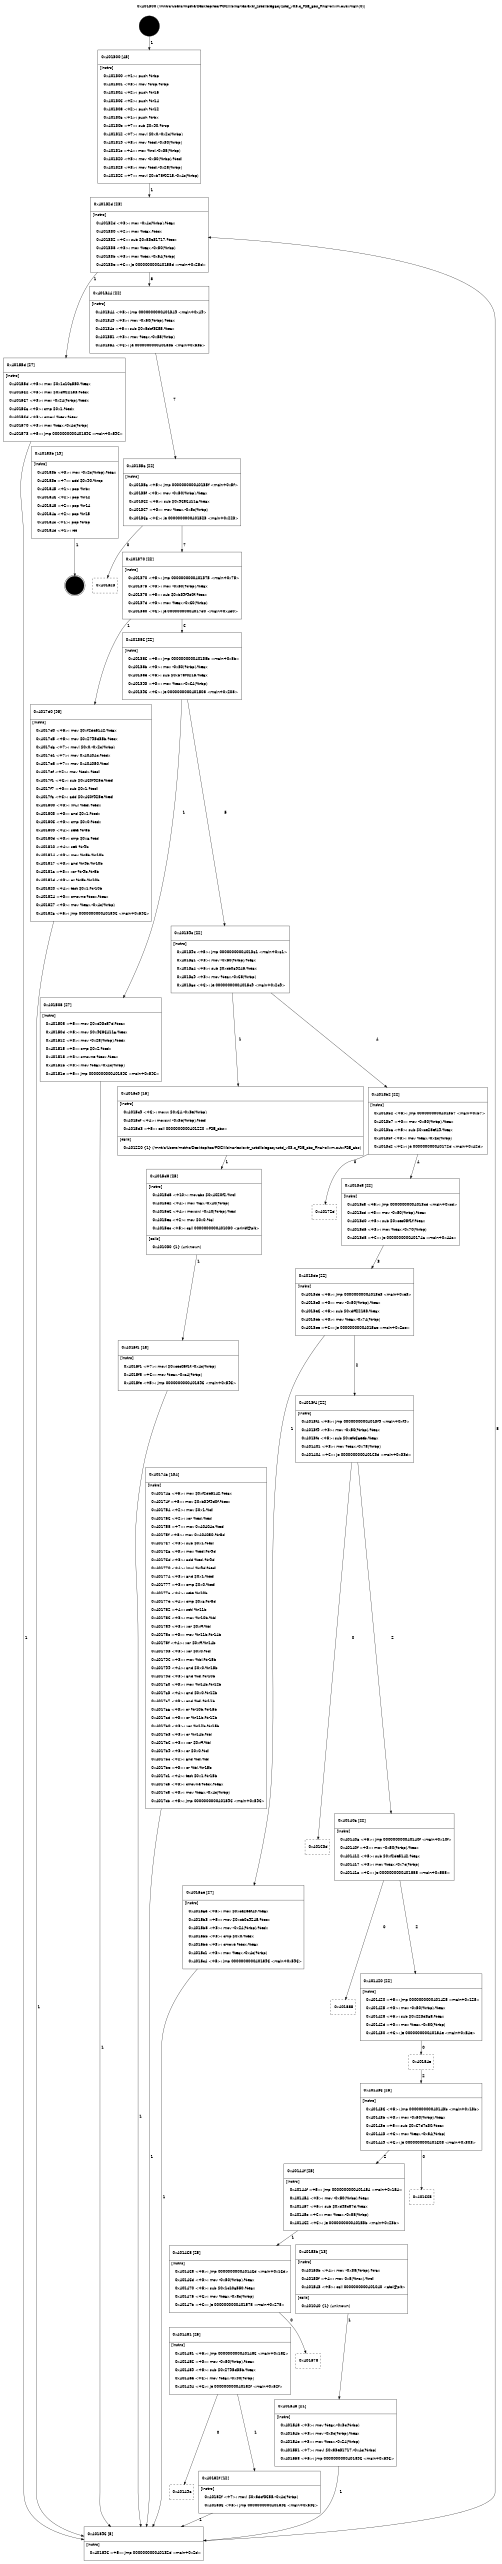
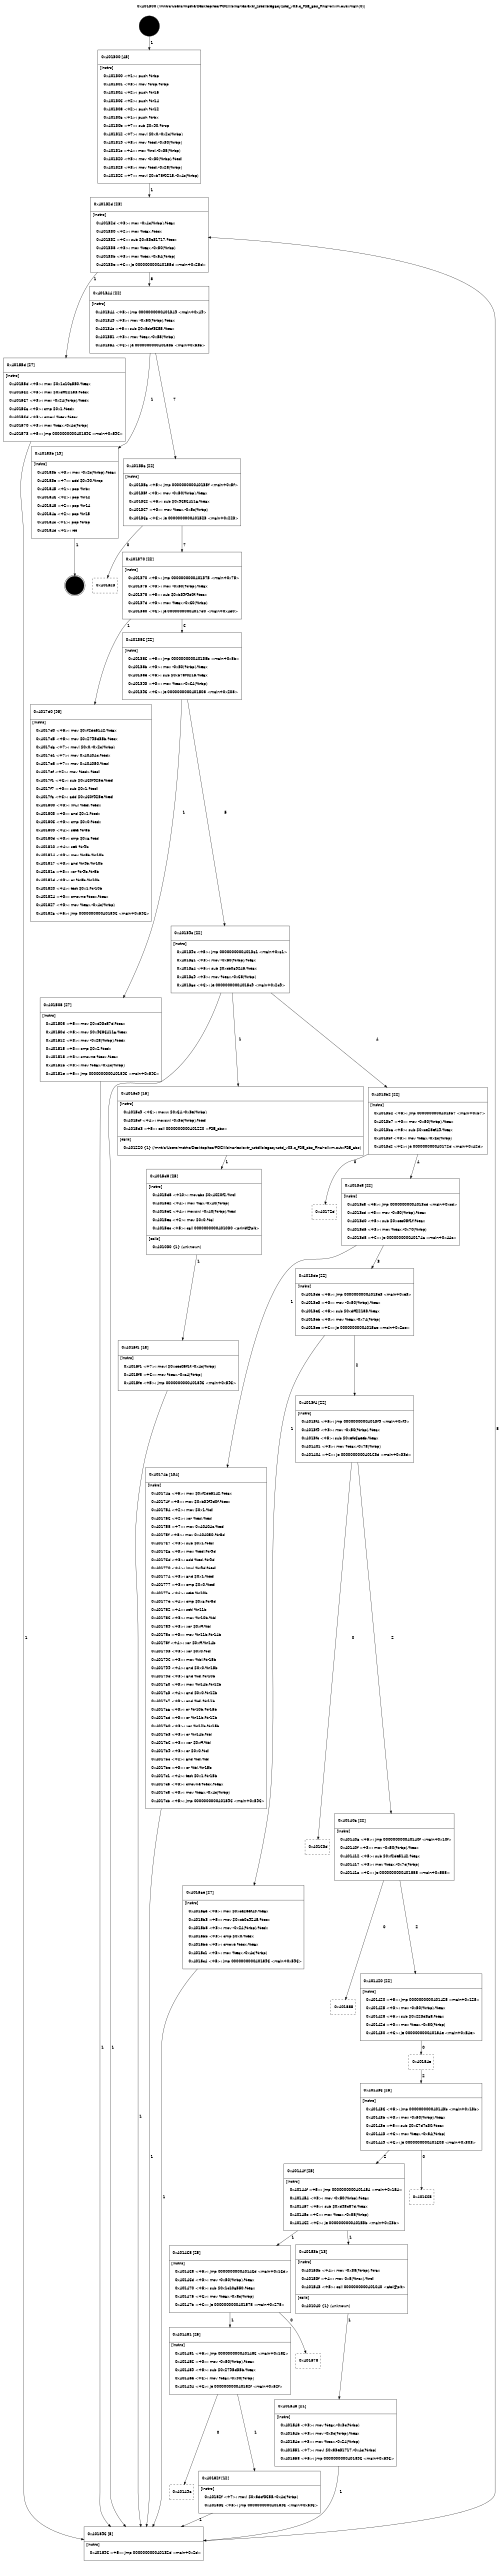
edge "0x401344 [22]" -> "0x40183b [19]": added, label "1"
edge "0x4013c8 [22]" -> "0x40174a [134]": added, label "1"
edge "0x4017d0 [95]" -> "0x401896 [5]": now "0x40139c [22]" -> "0x401896 [5]"
edge "0x40144f [25]" -> "0x40153b [13]": added, label "1"
edge "0x401468 [25]" -> "0x401481 [25]": added, label "1"
